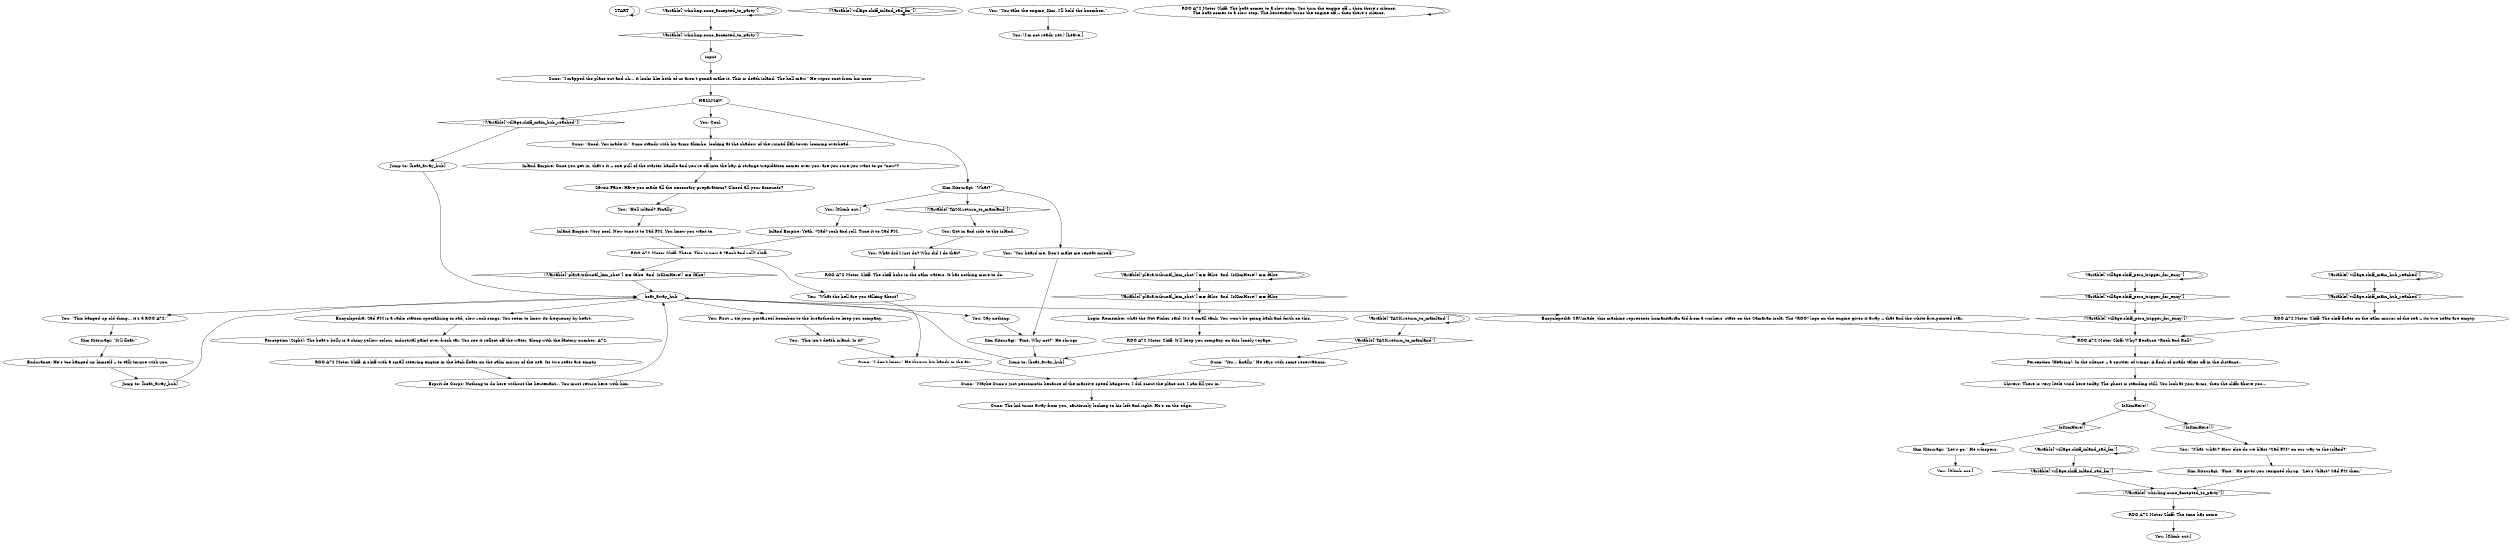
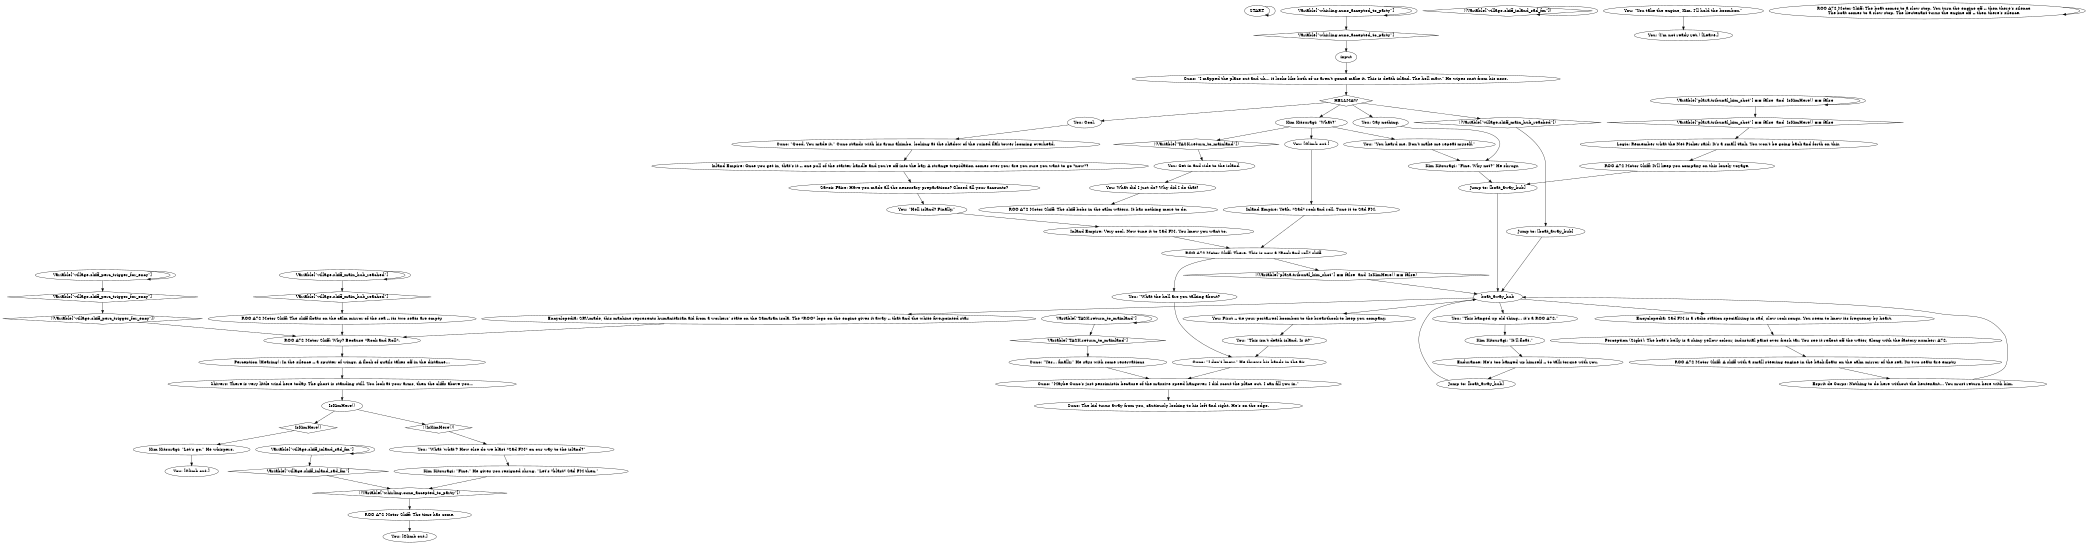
node "HELLMAW": shape ellipse -> diamond
edge "boat_away_hub" -> "You: Say nothing.": now "HELLMAW" -> "You: Say nothing."
